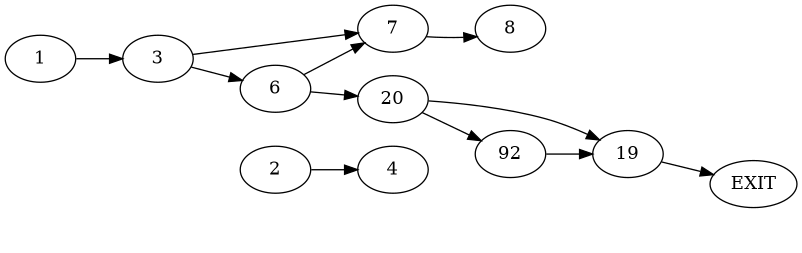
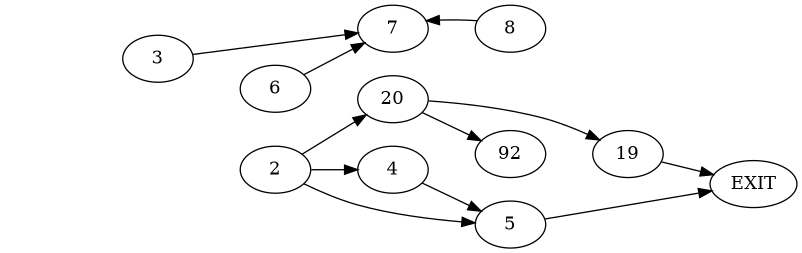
edge "7" -> "8": reversed
node "1": removed
edge "3" -> "6": removed
edge "6" -> "20": now "2" -> "20"
edge "92" -> "19": removed
node "5": added
